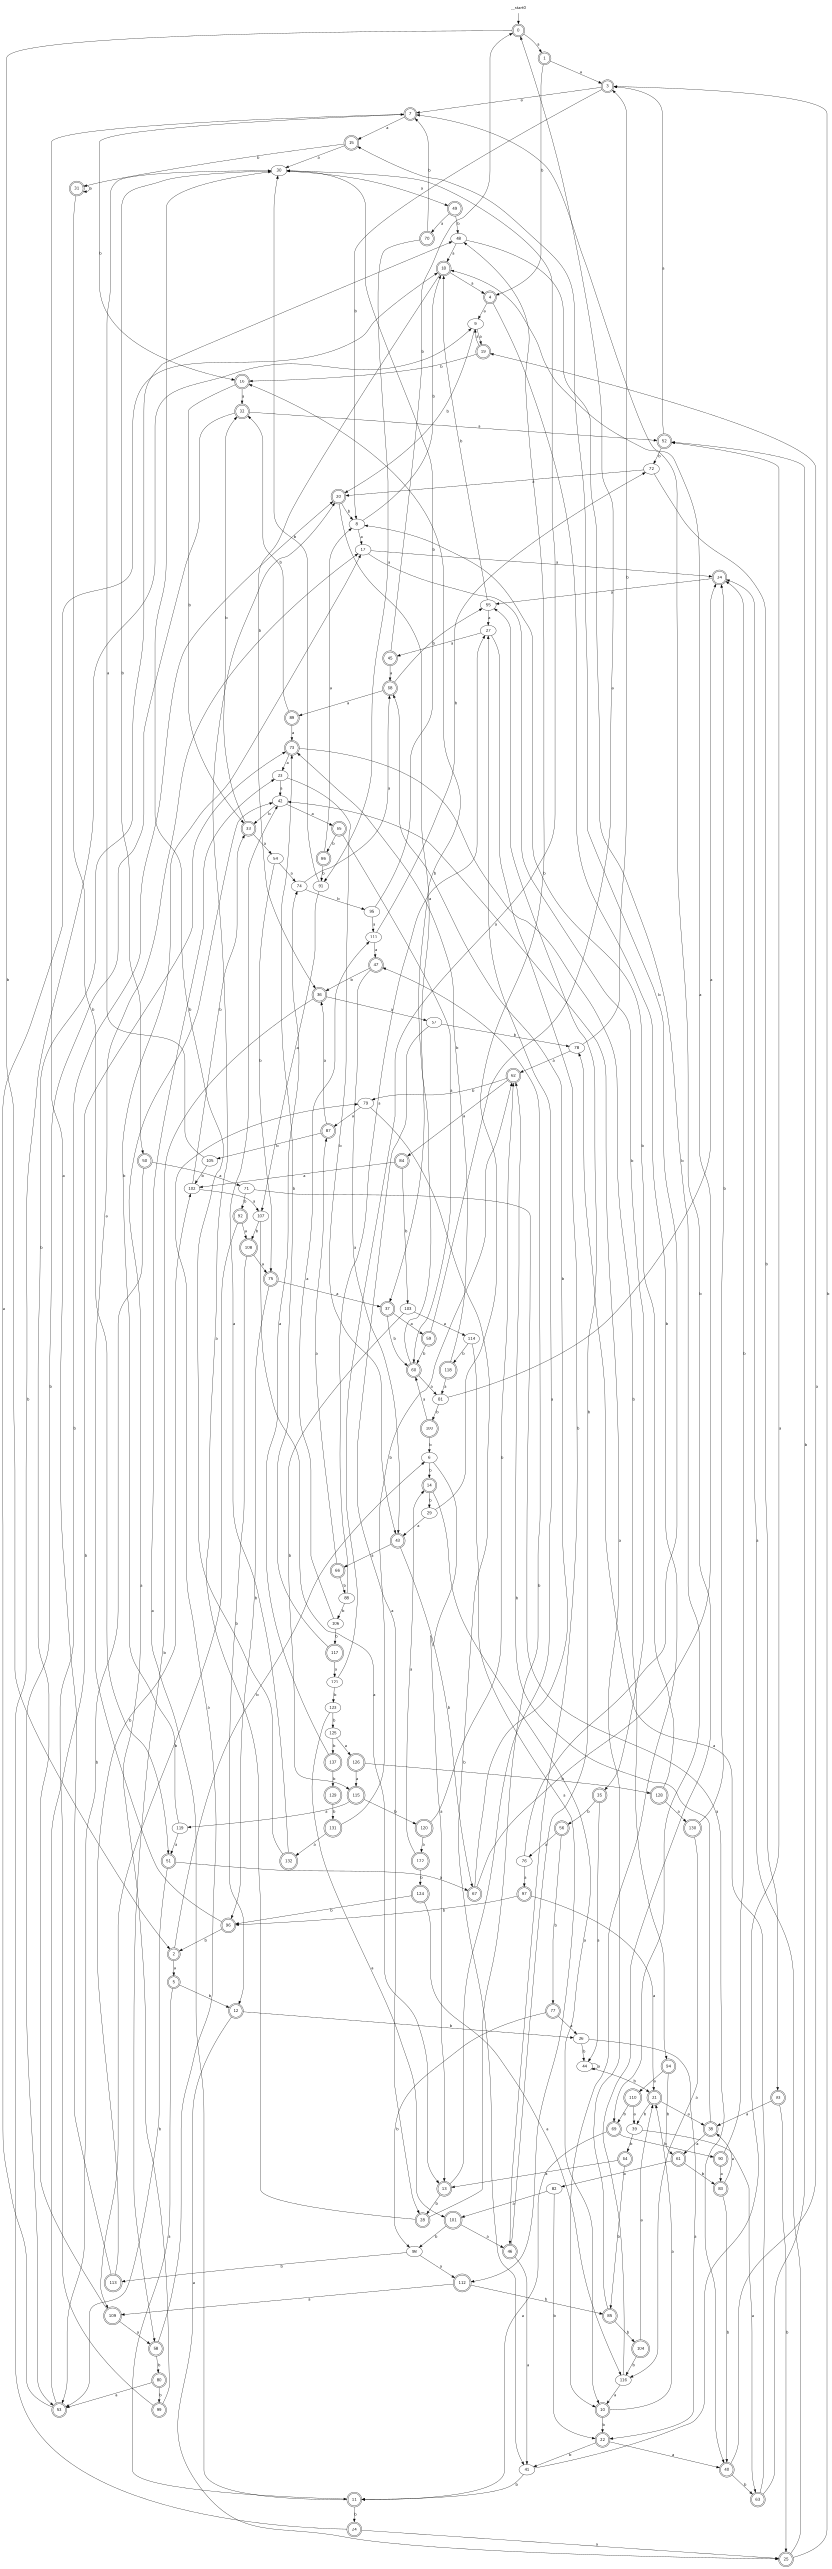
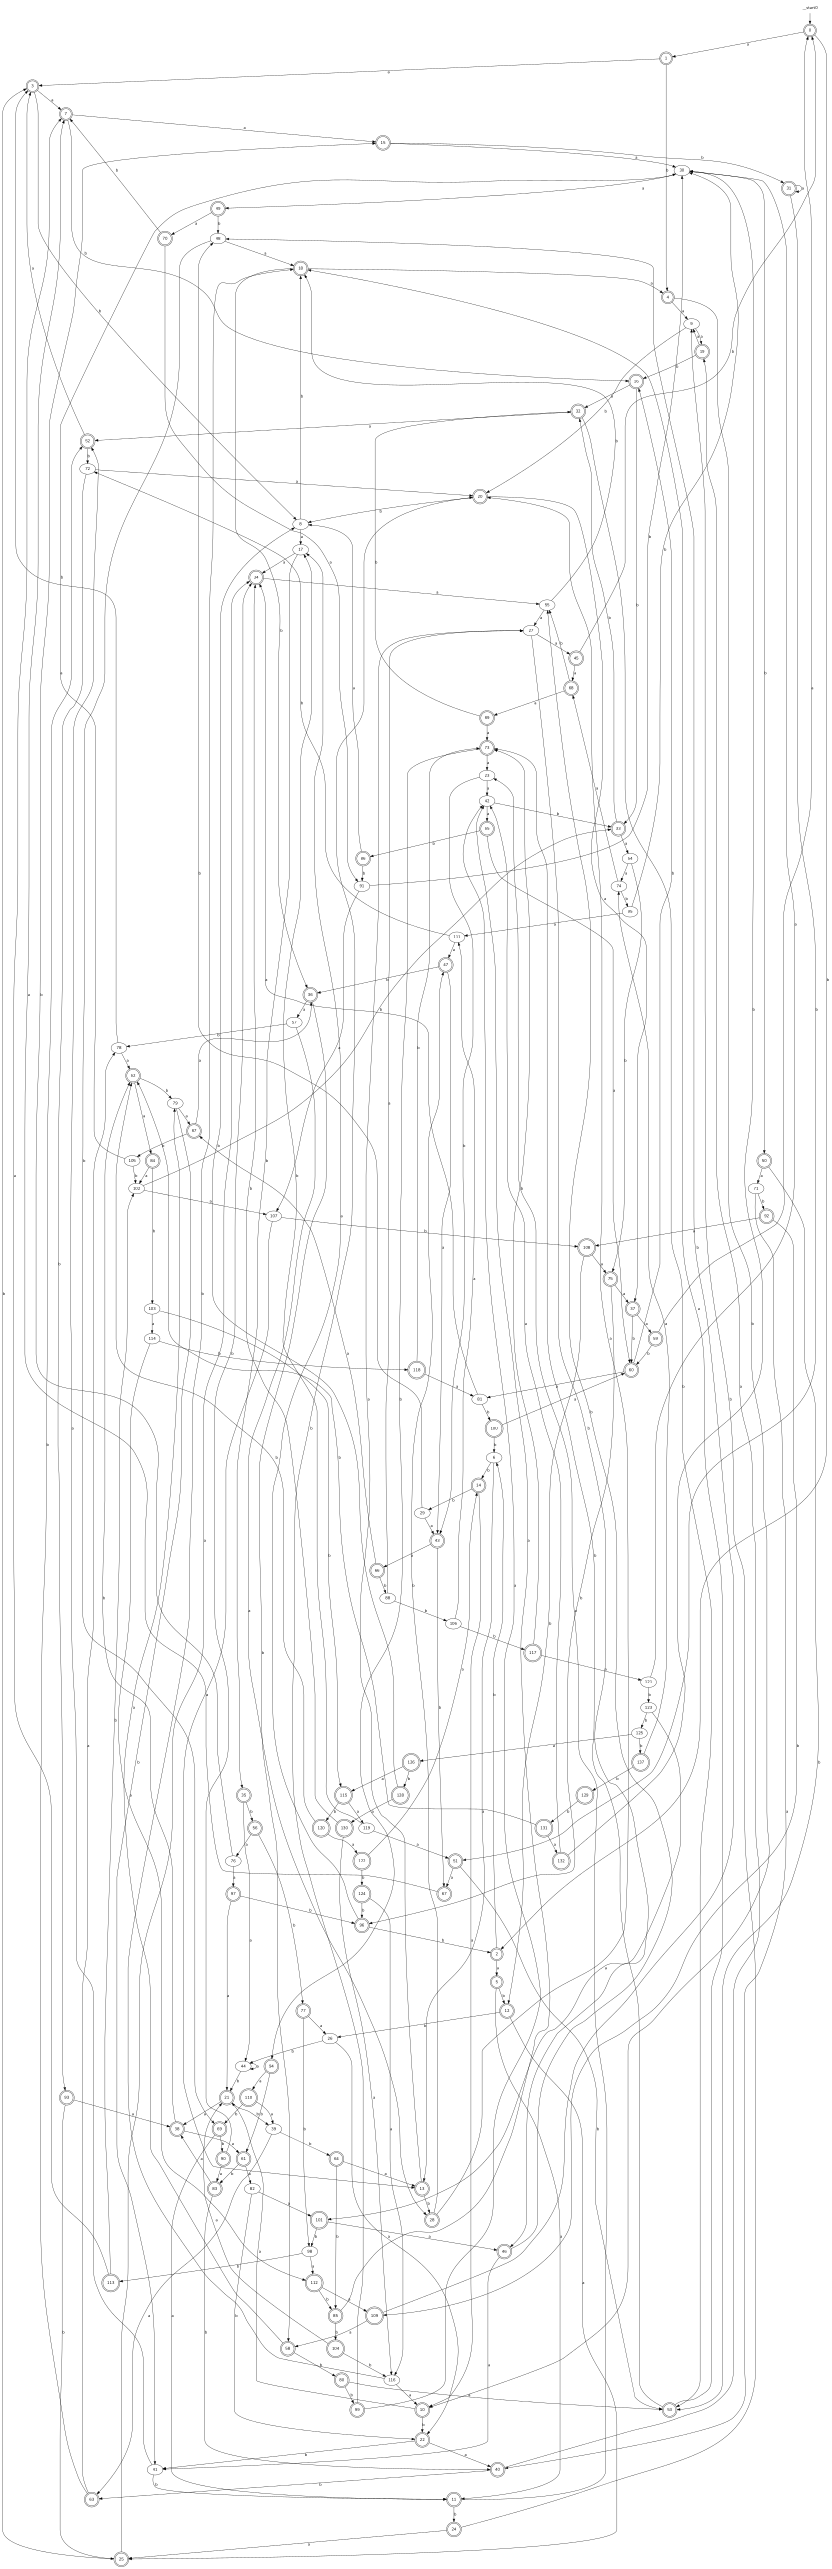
edge "67" -> "68": removed, label "b"
